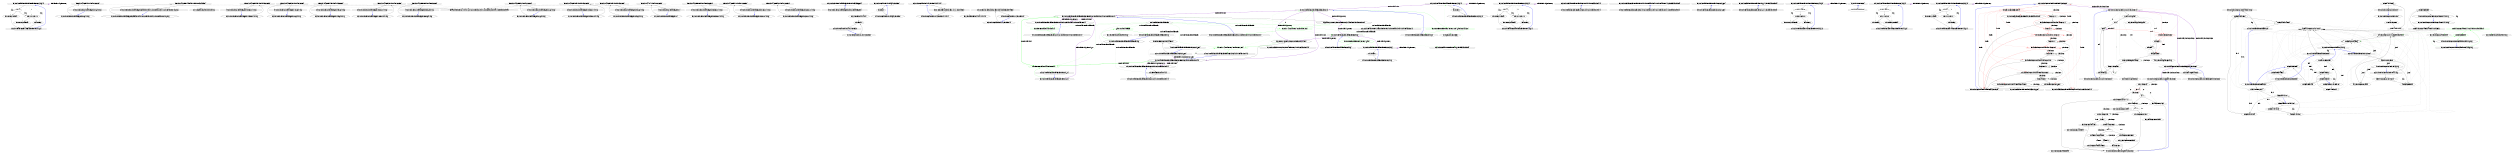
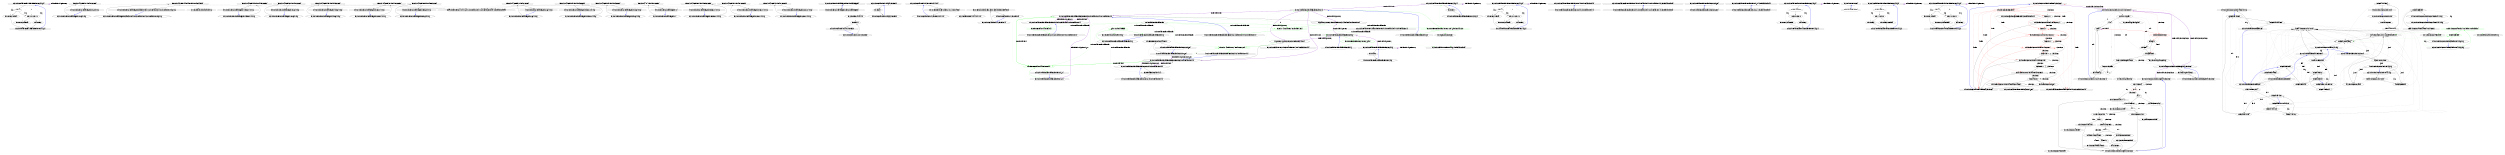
node "return resourceKey + TrialQuadralPostfix;": added
